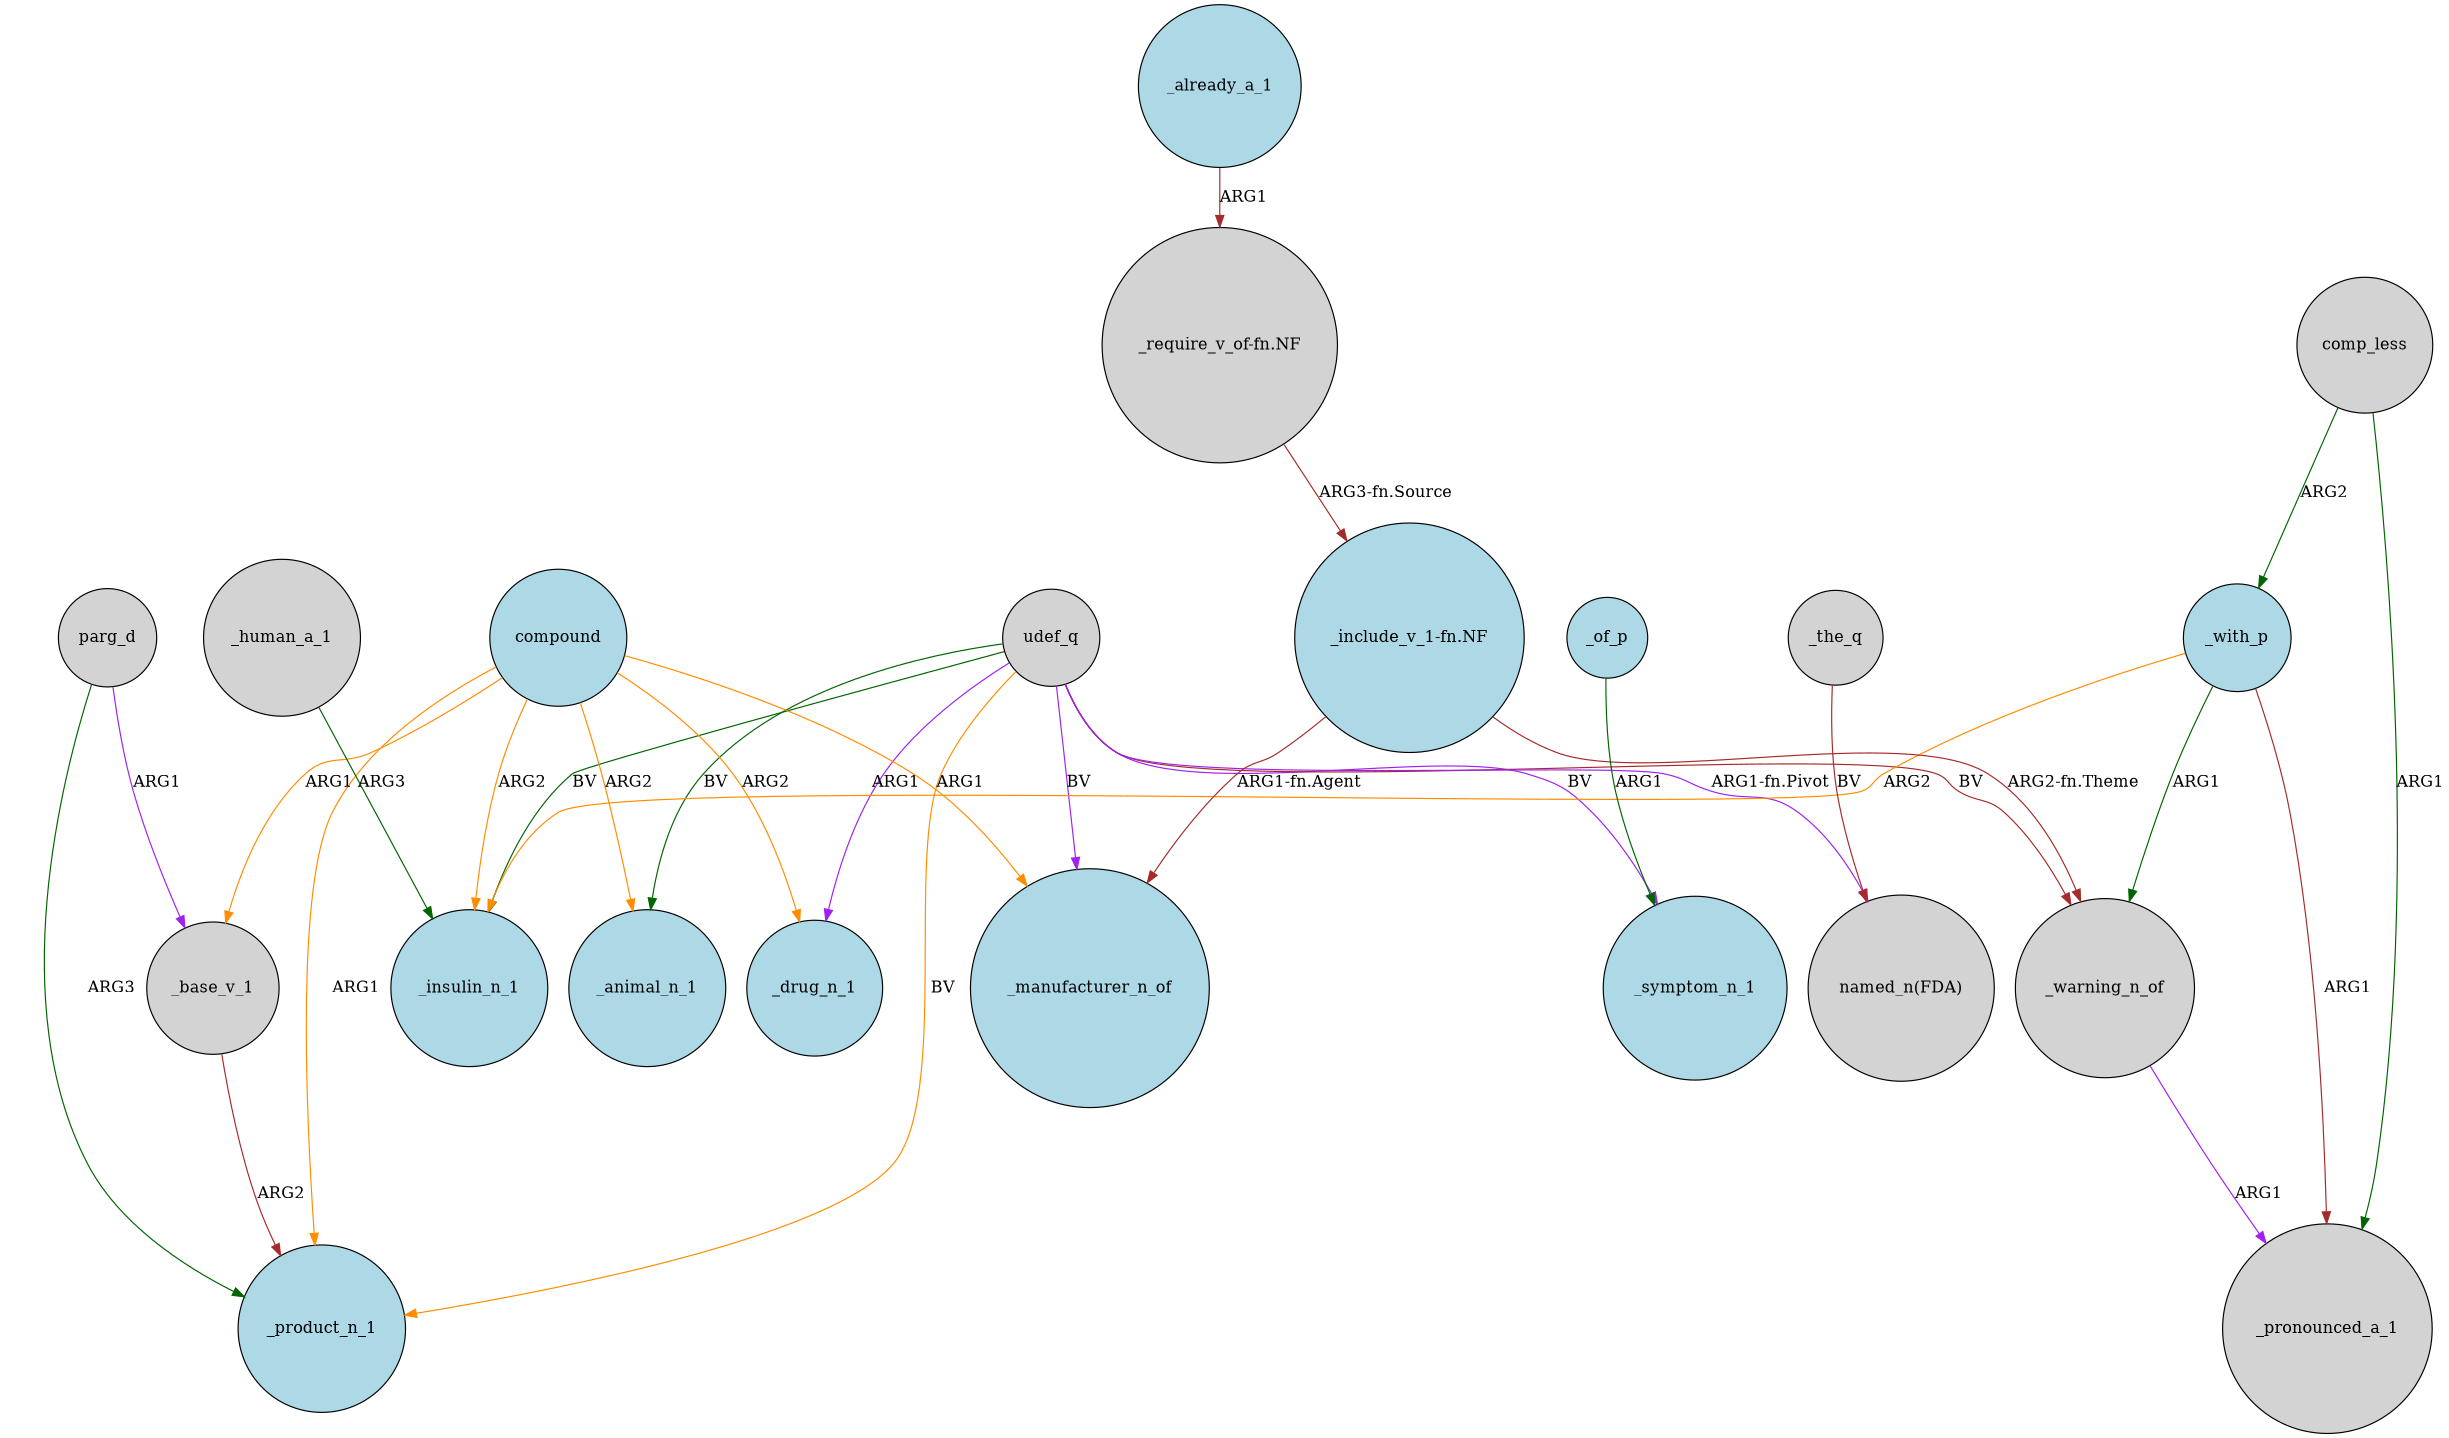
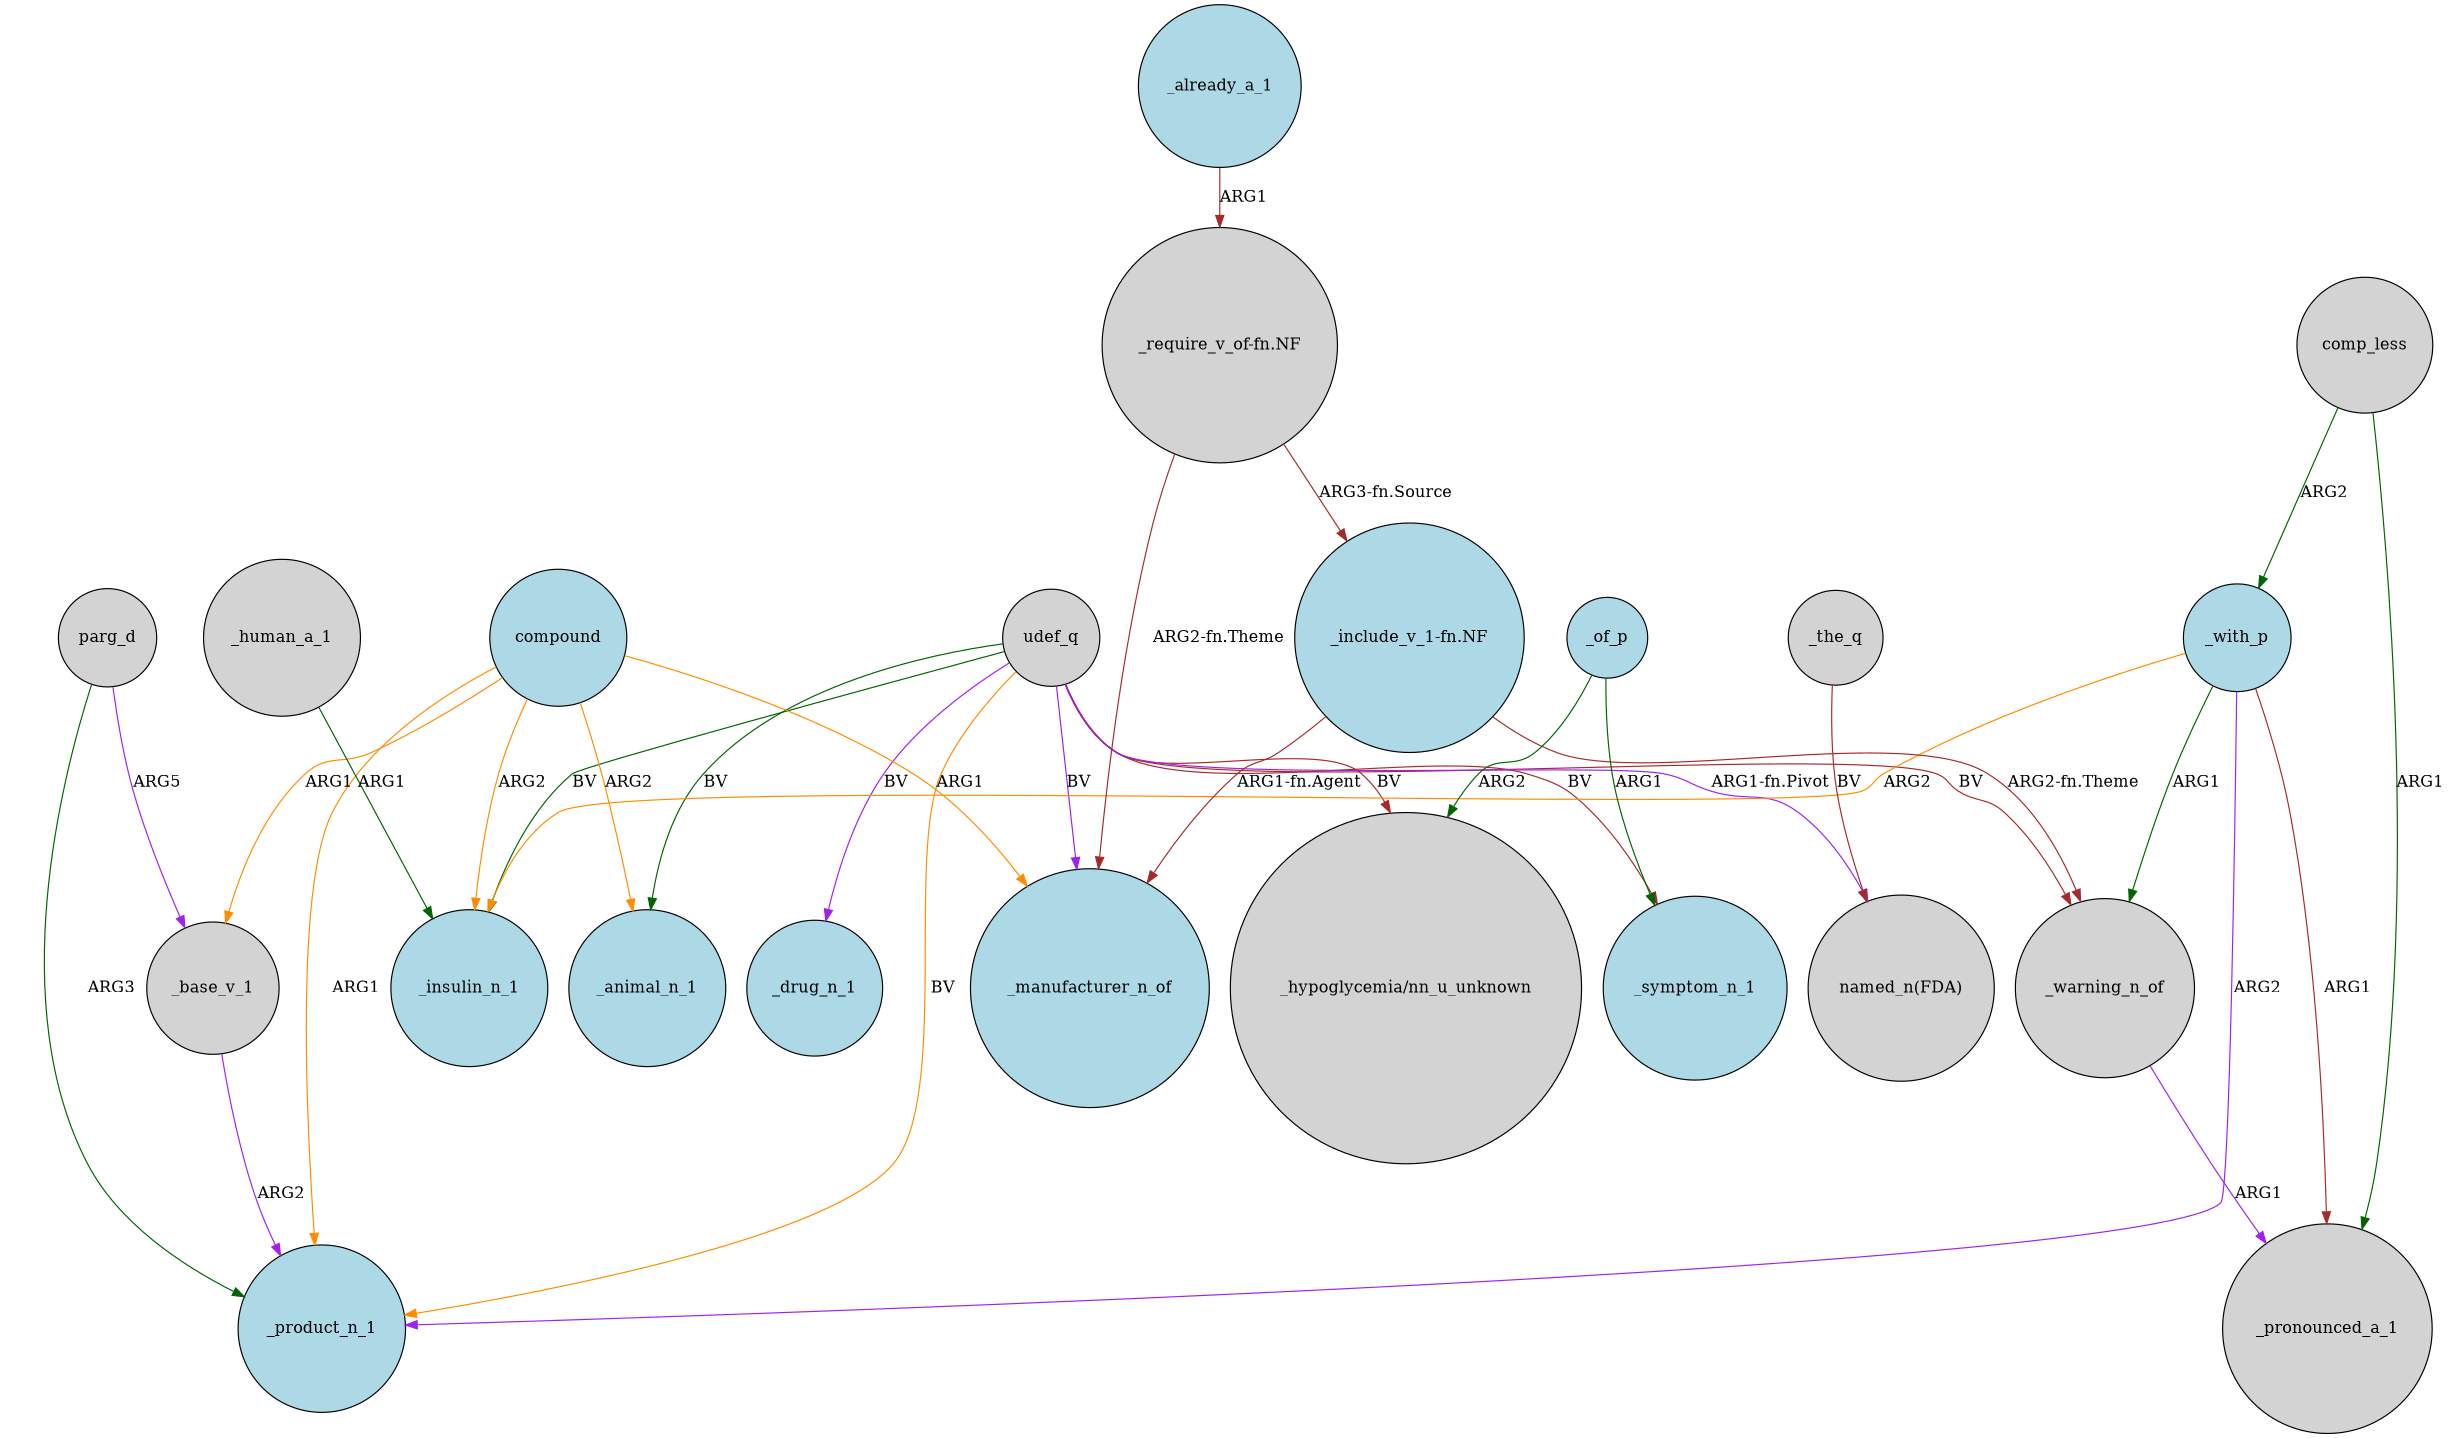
edge "_require_v_of-fn.NF" -> "_manufacturer_n_of": added, label "ARG2-fn.Theme"
edge "udef_q" -> "_symptom_n_1": color purple -> brown
edge "compound" -> "_drug_n_1": removed, label "ARG2"
edge "parg_d" -> "_base_v_1": label "ARG1" -> "ARG5"
edge "_human_a_1" -> "_insulin_n_1": label "ARG3" -> "ARG1"
edge "udef_q" -> "_drug_n_1": label "ARG1" -> "BV"
node "_hypoglycemia/nn_u_unknown": added
edge "_base_v_1" -> "_product_n_1": color brown -> purple
edge "_with_p" -> "_product_n_1": added, label "ARG2"
